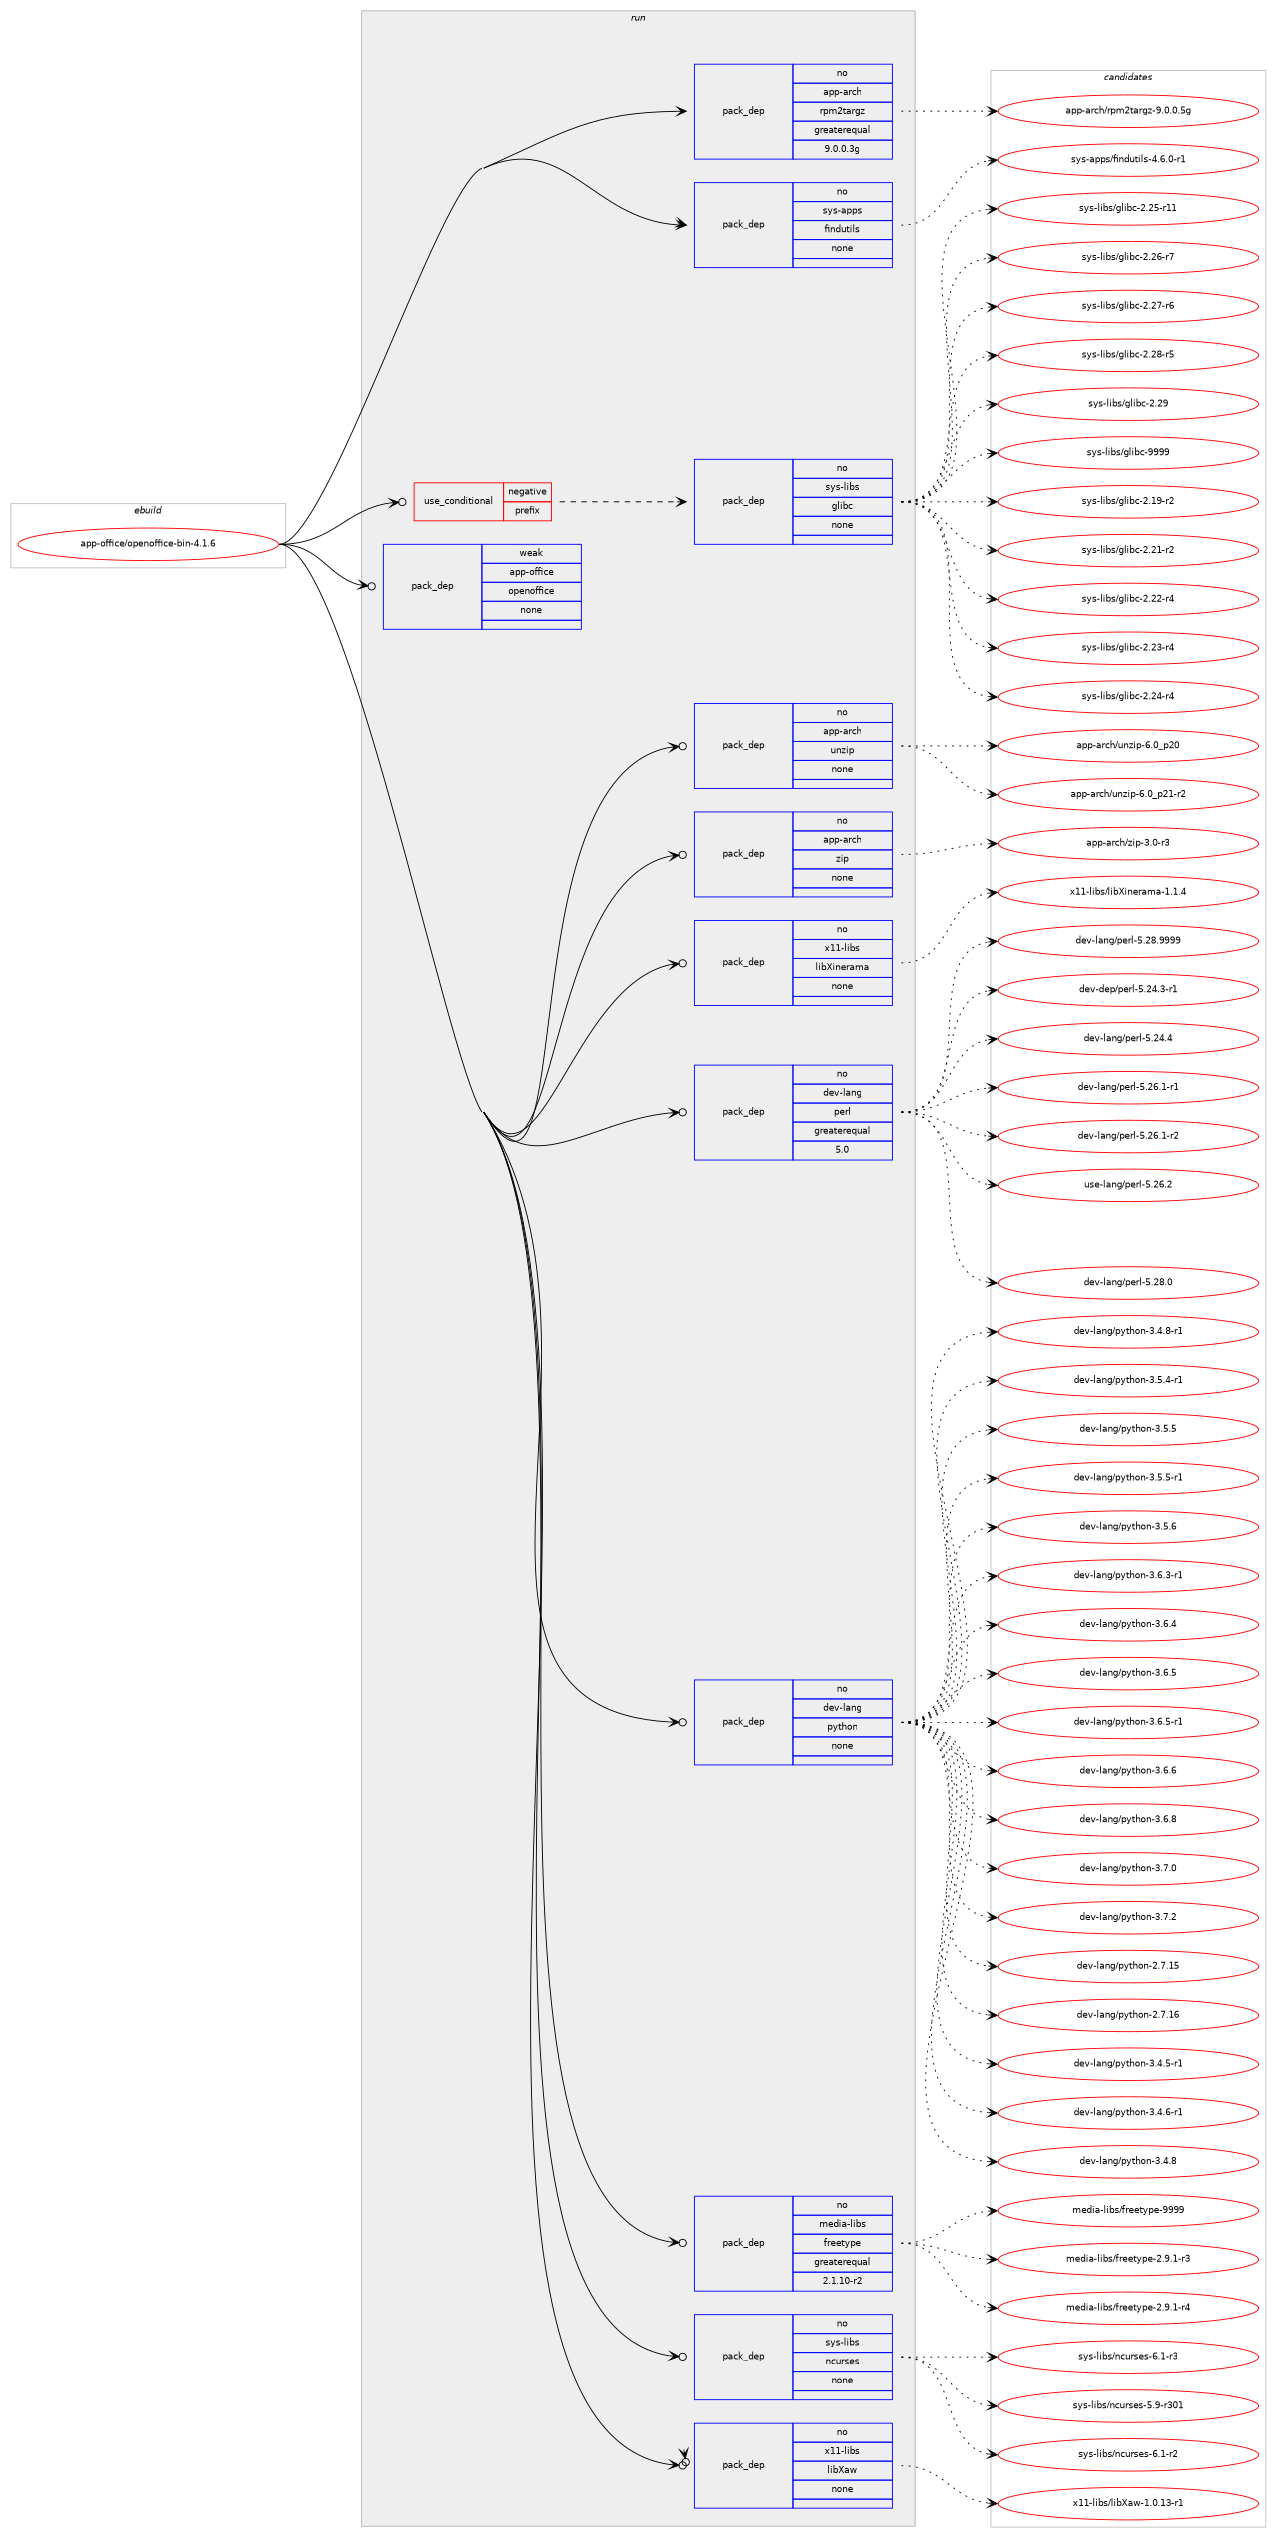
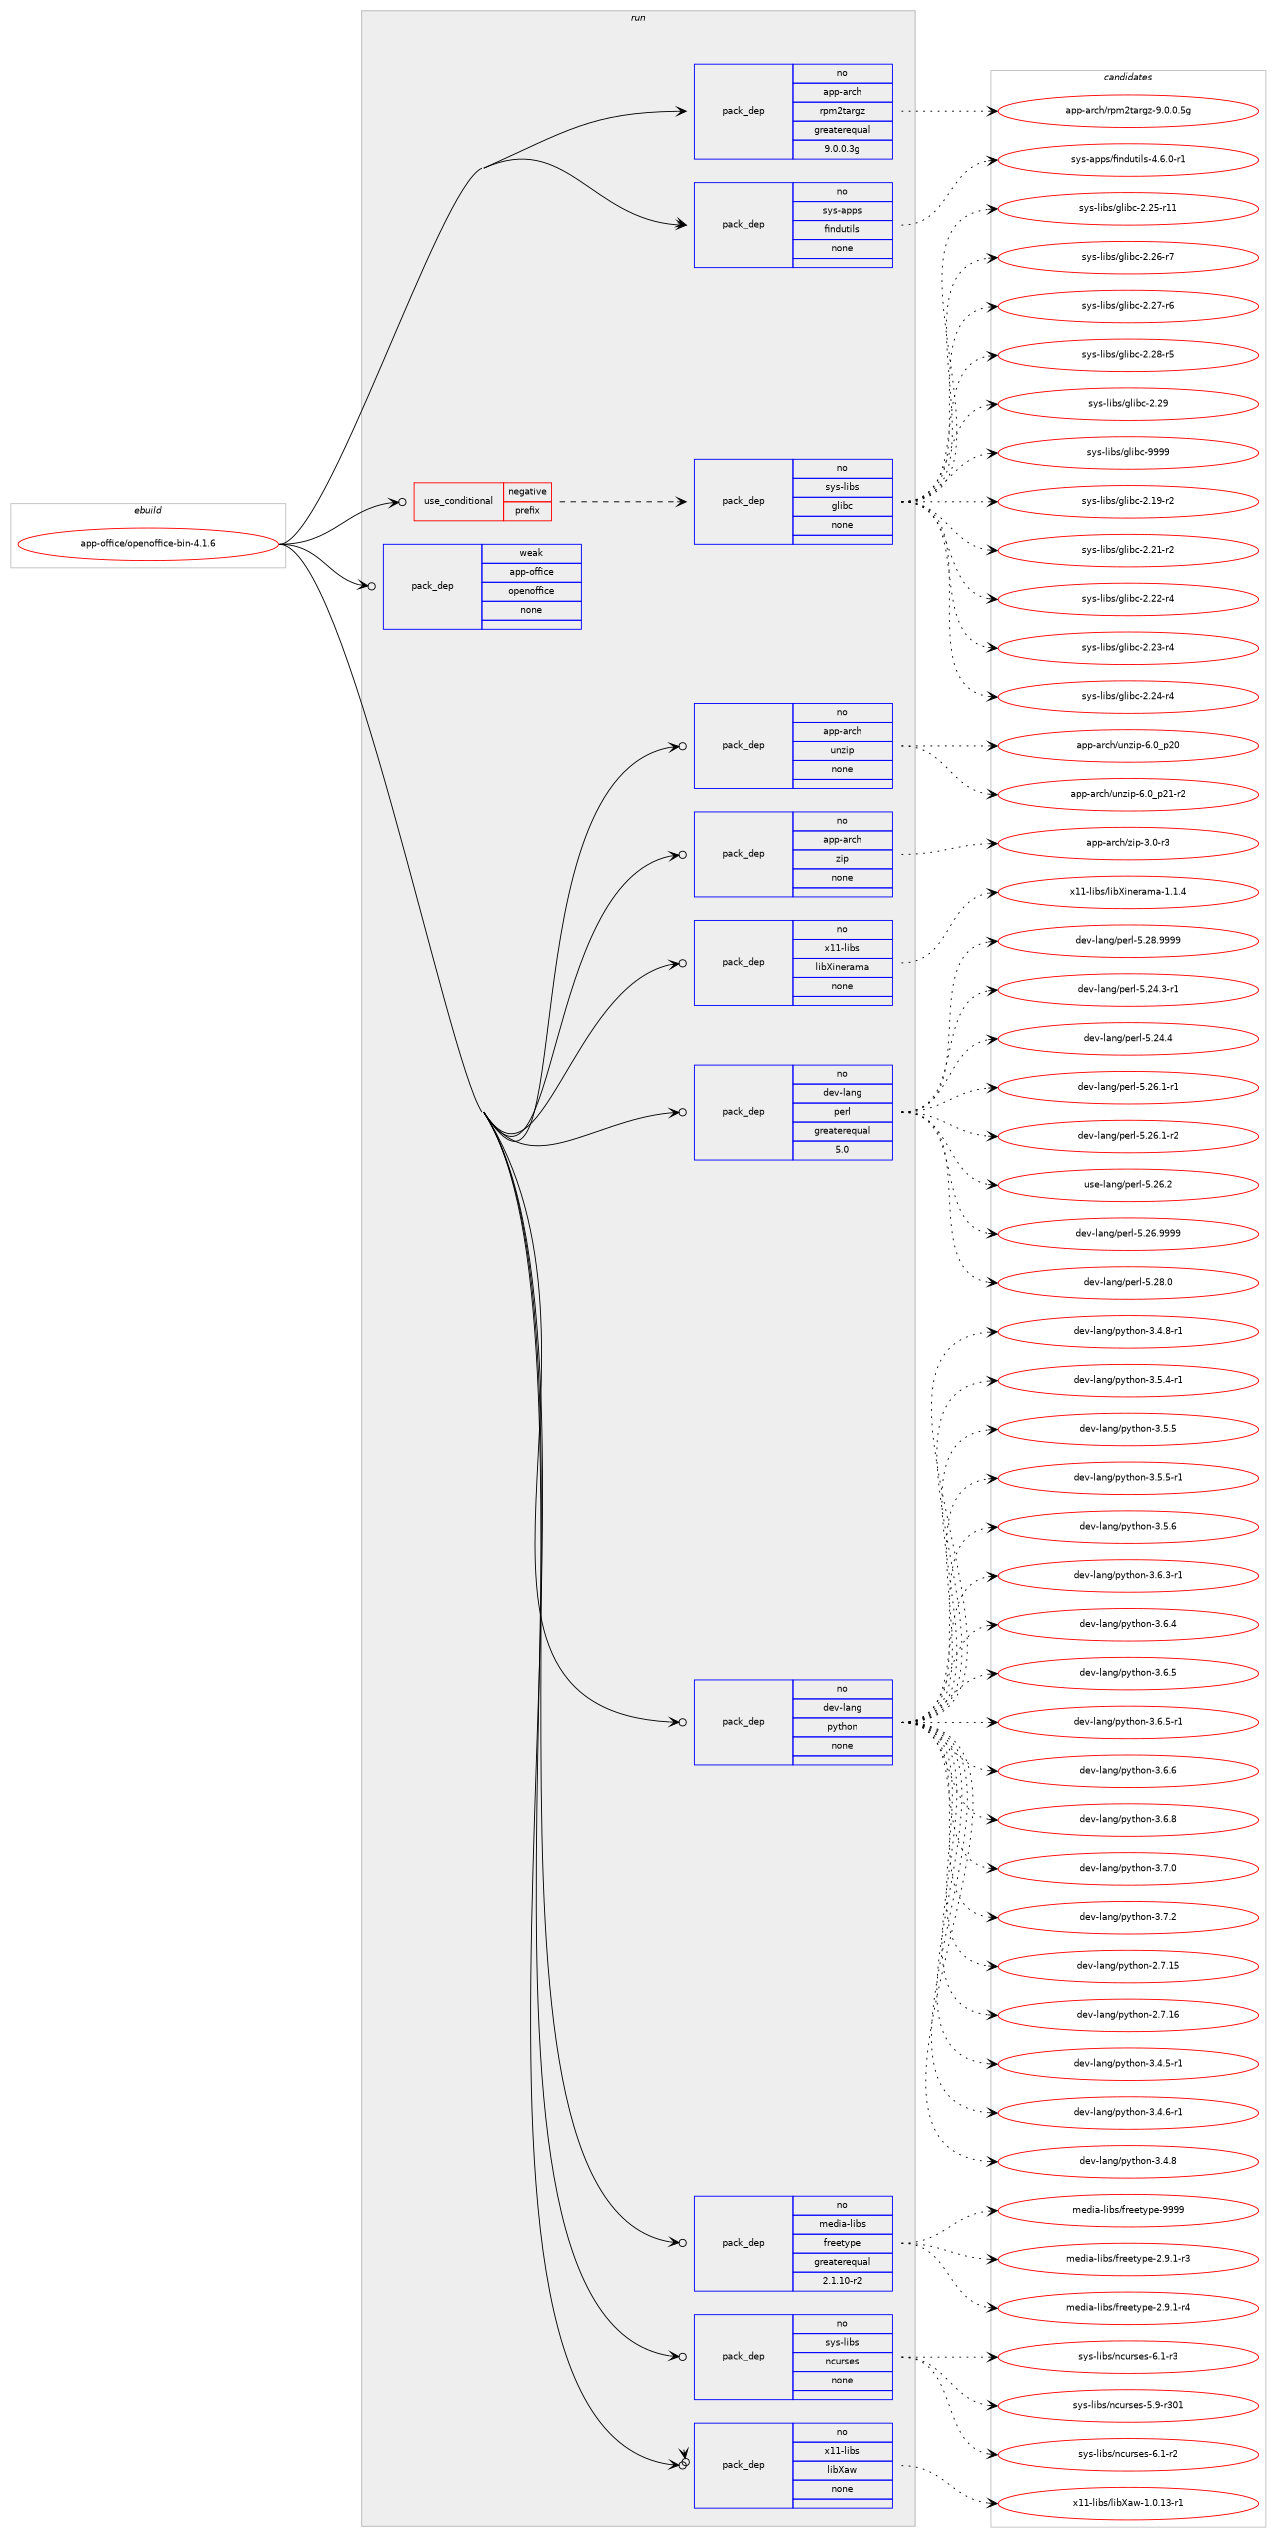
node "dev-dep/perl-5.24.3-r1": label "dev-dep/perl-5.24.3-r1" -> "dev-lang/perl-5.24.3-r1"
node "dev-lang/perl-5.26.9999": added
